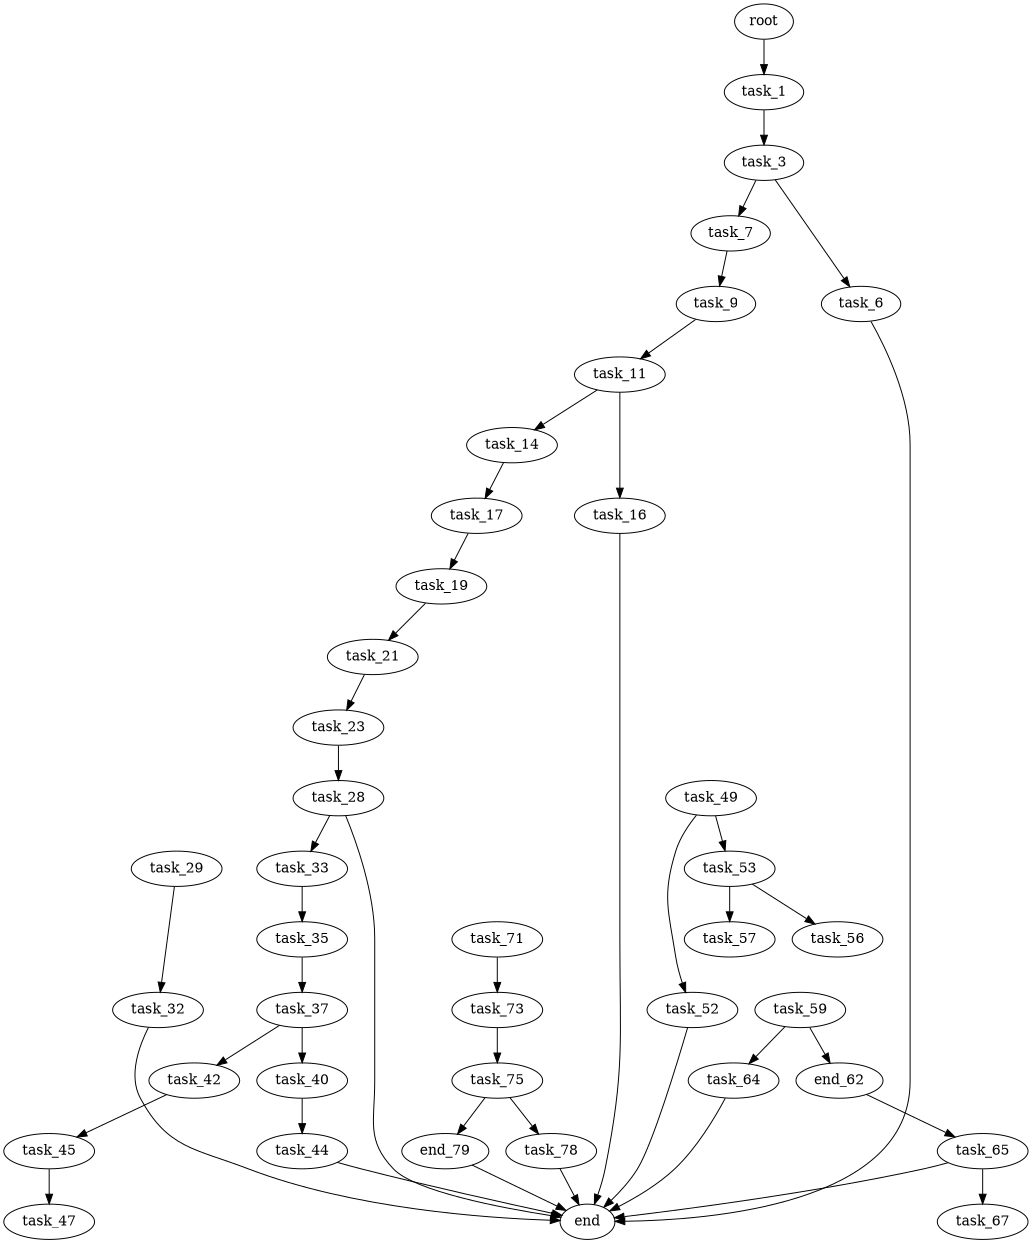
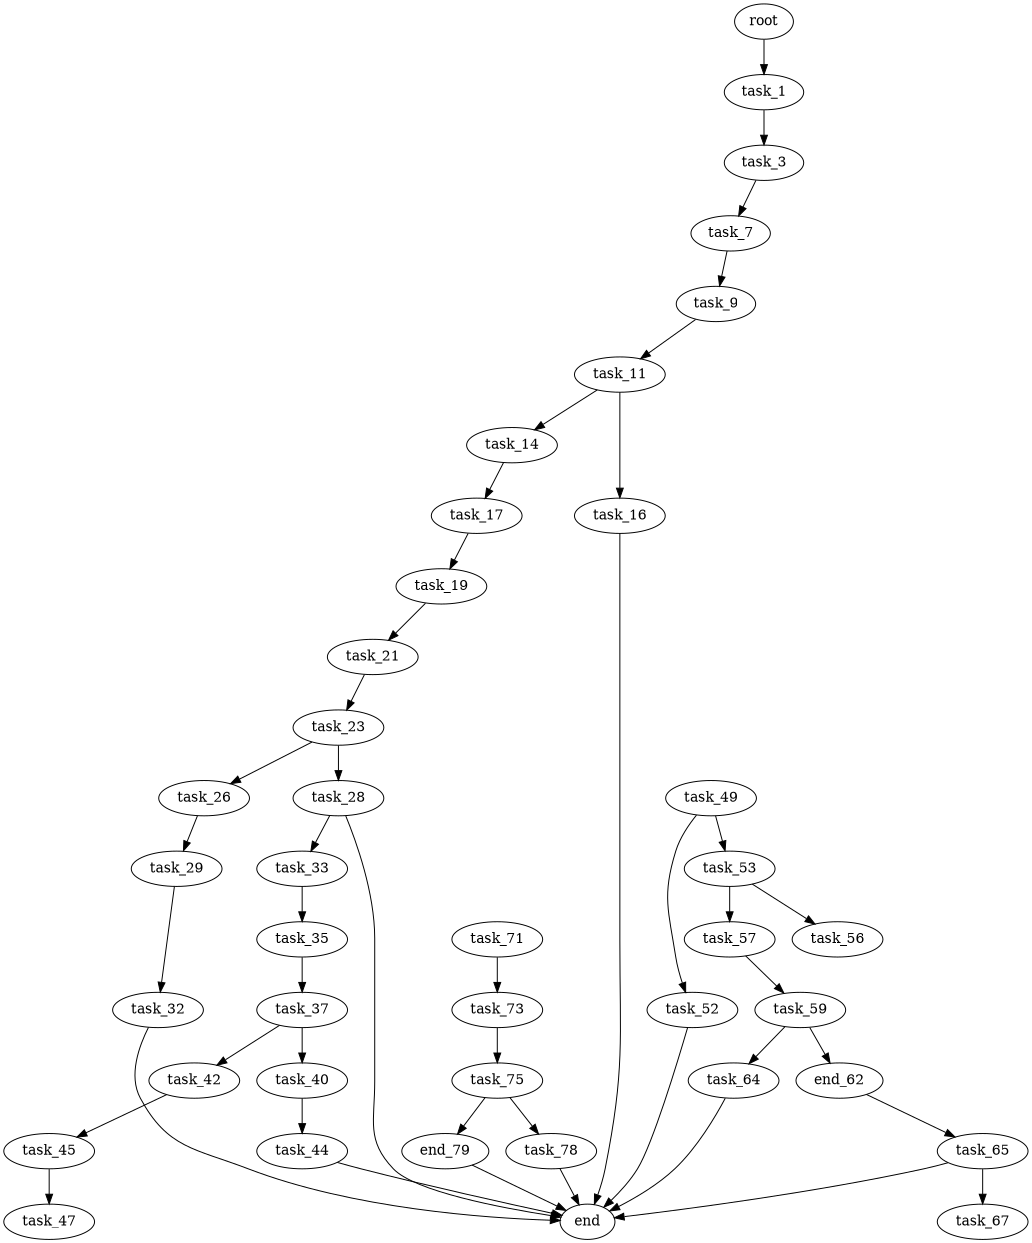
node "task_6": removed
node "task_26": added
edge "task_57" -> "task_59": added
